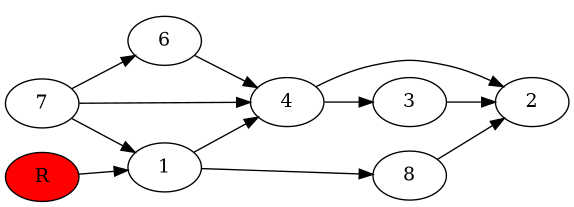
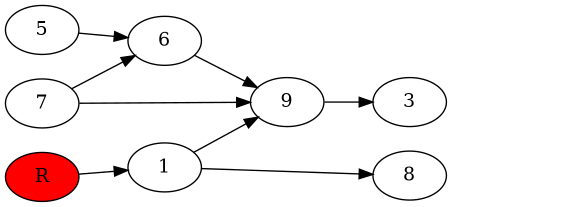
node "5": added
node "4": label "4" -> "9"
node "2": removed
edge "7" -> "1": removed
